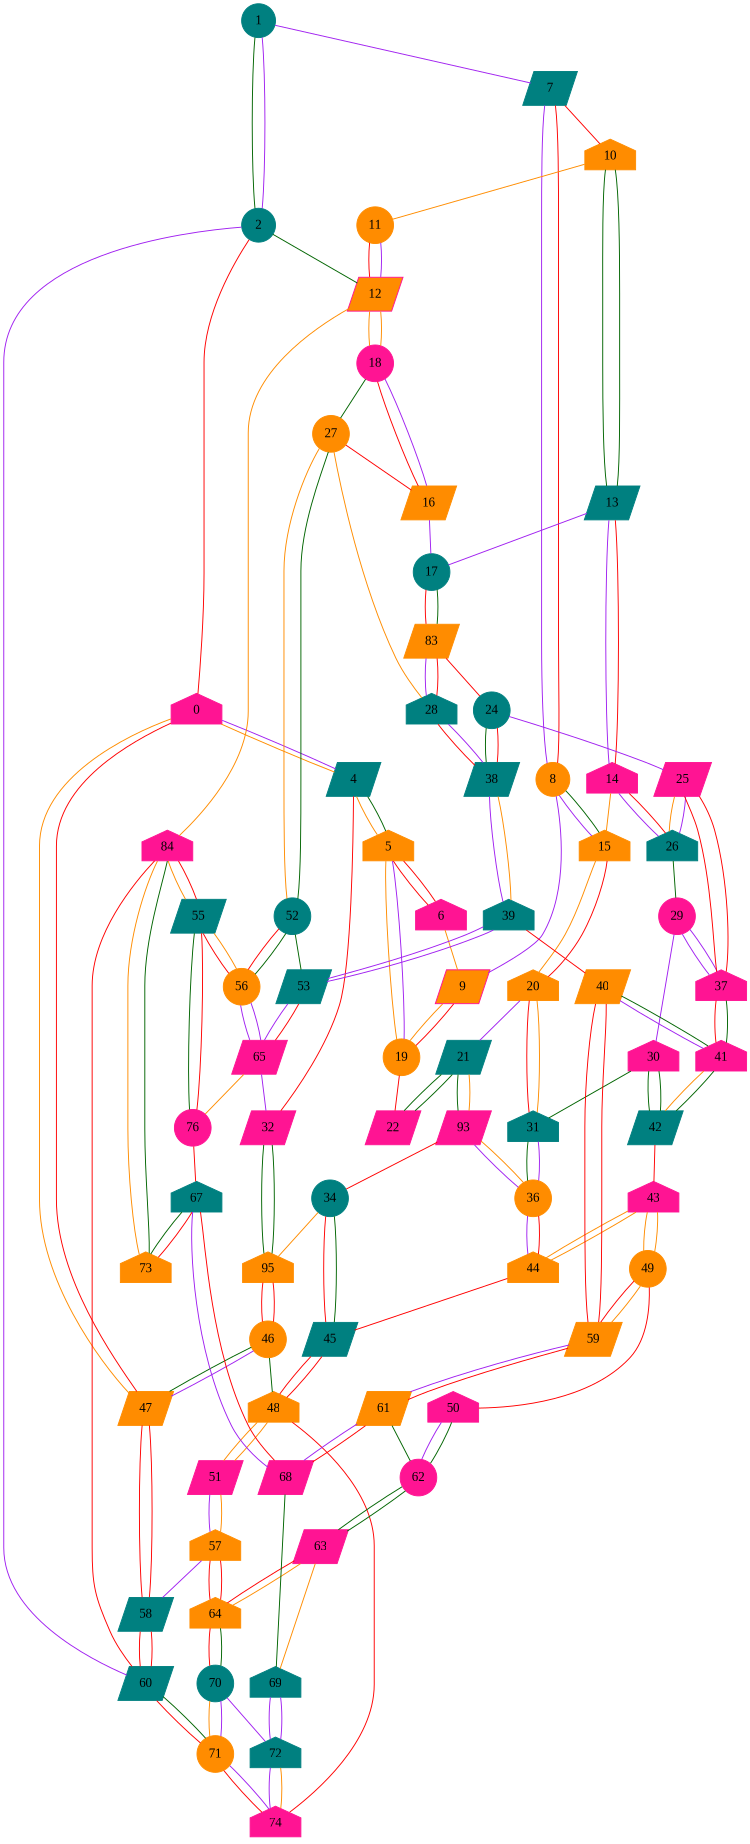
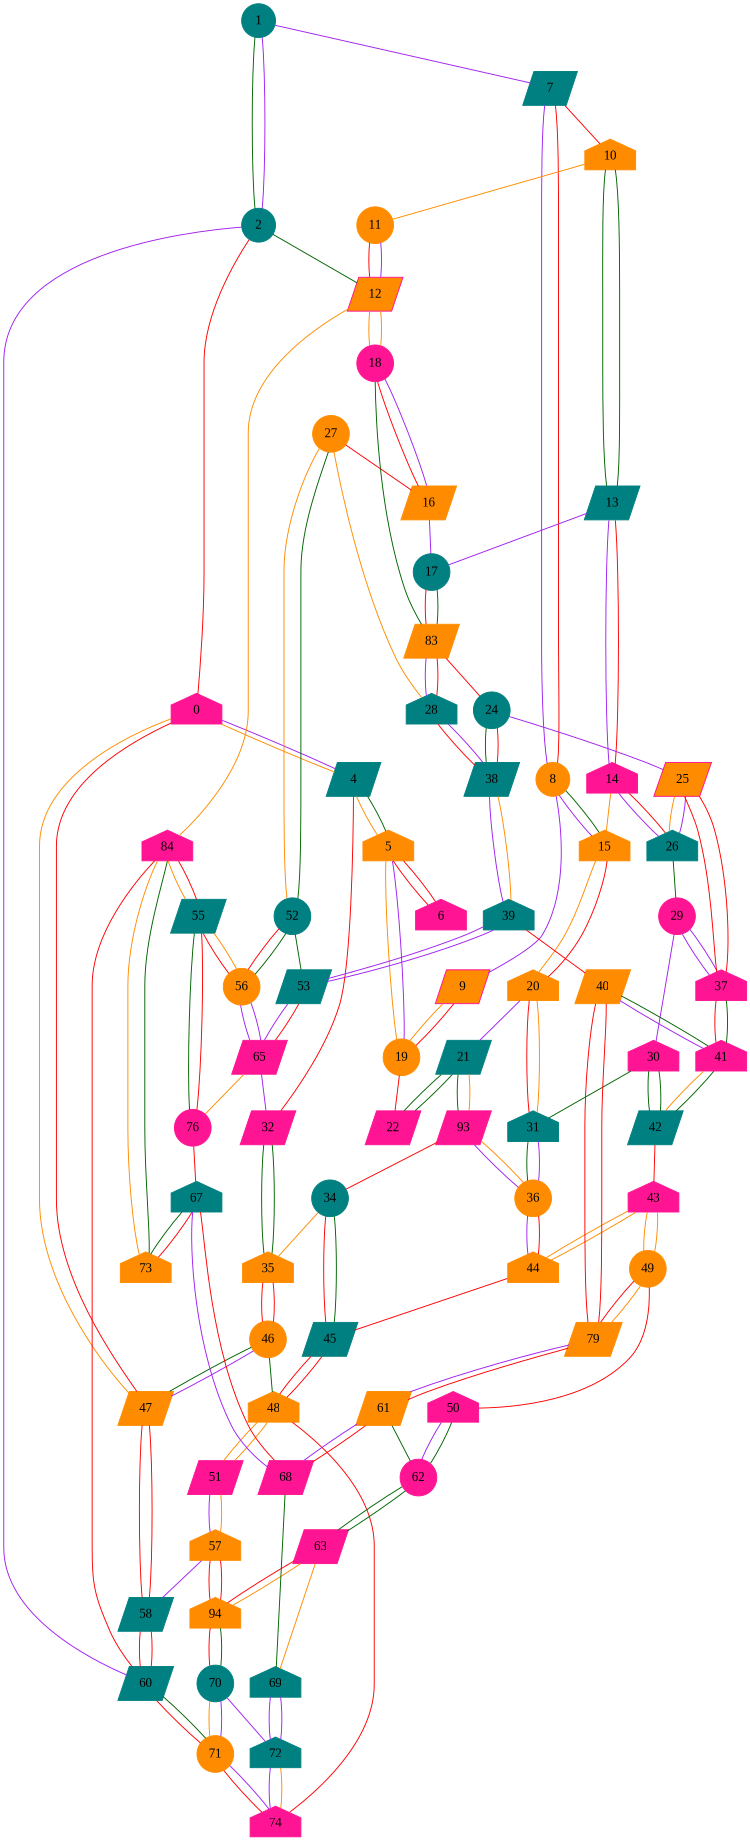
edge "18" -- "27": now "18" -- "83"
node "25": fillcolor deeppink -> darkorange
edge "6" -- "9": removed
node "95": label "95" -> "35"
node "59": label "59" -> "79"
node "64": label "64" -> "94"
